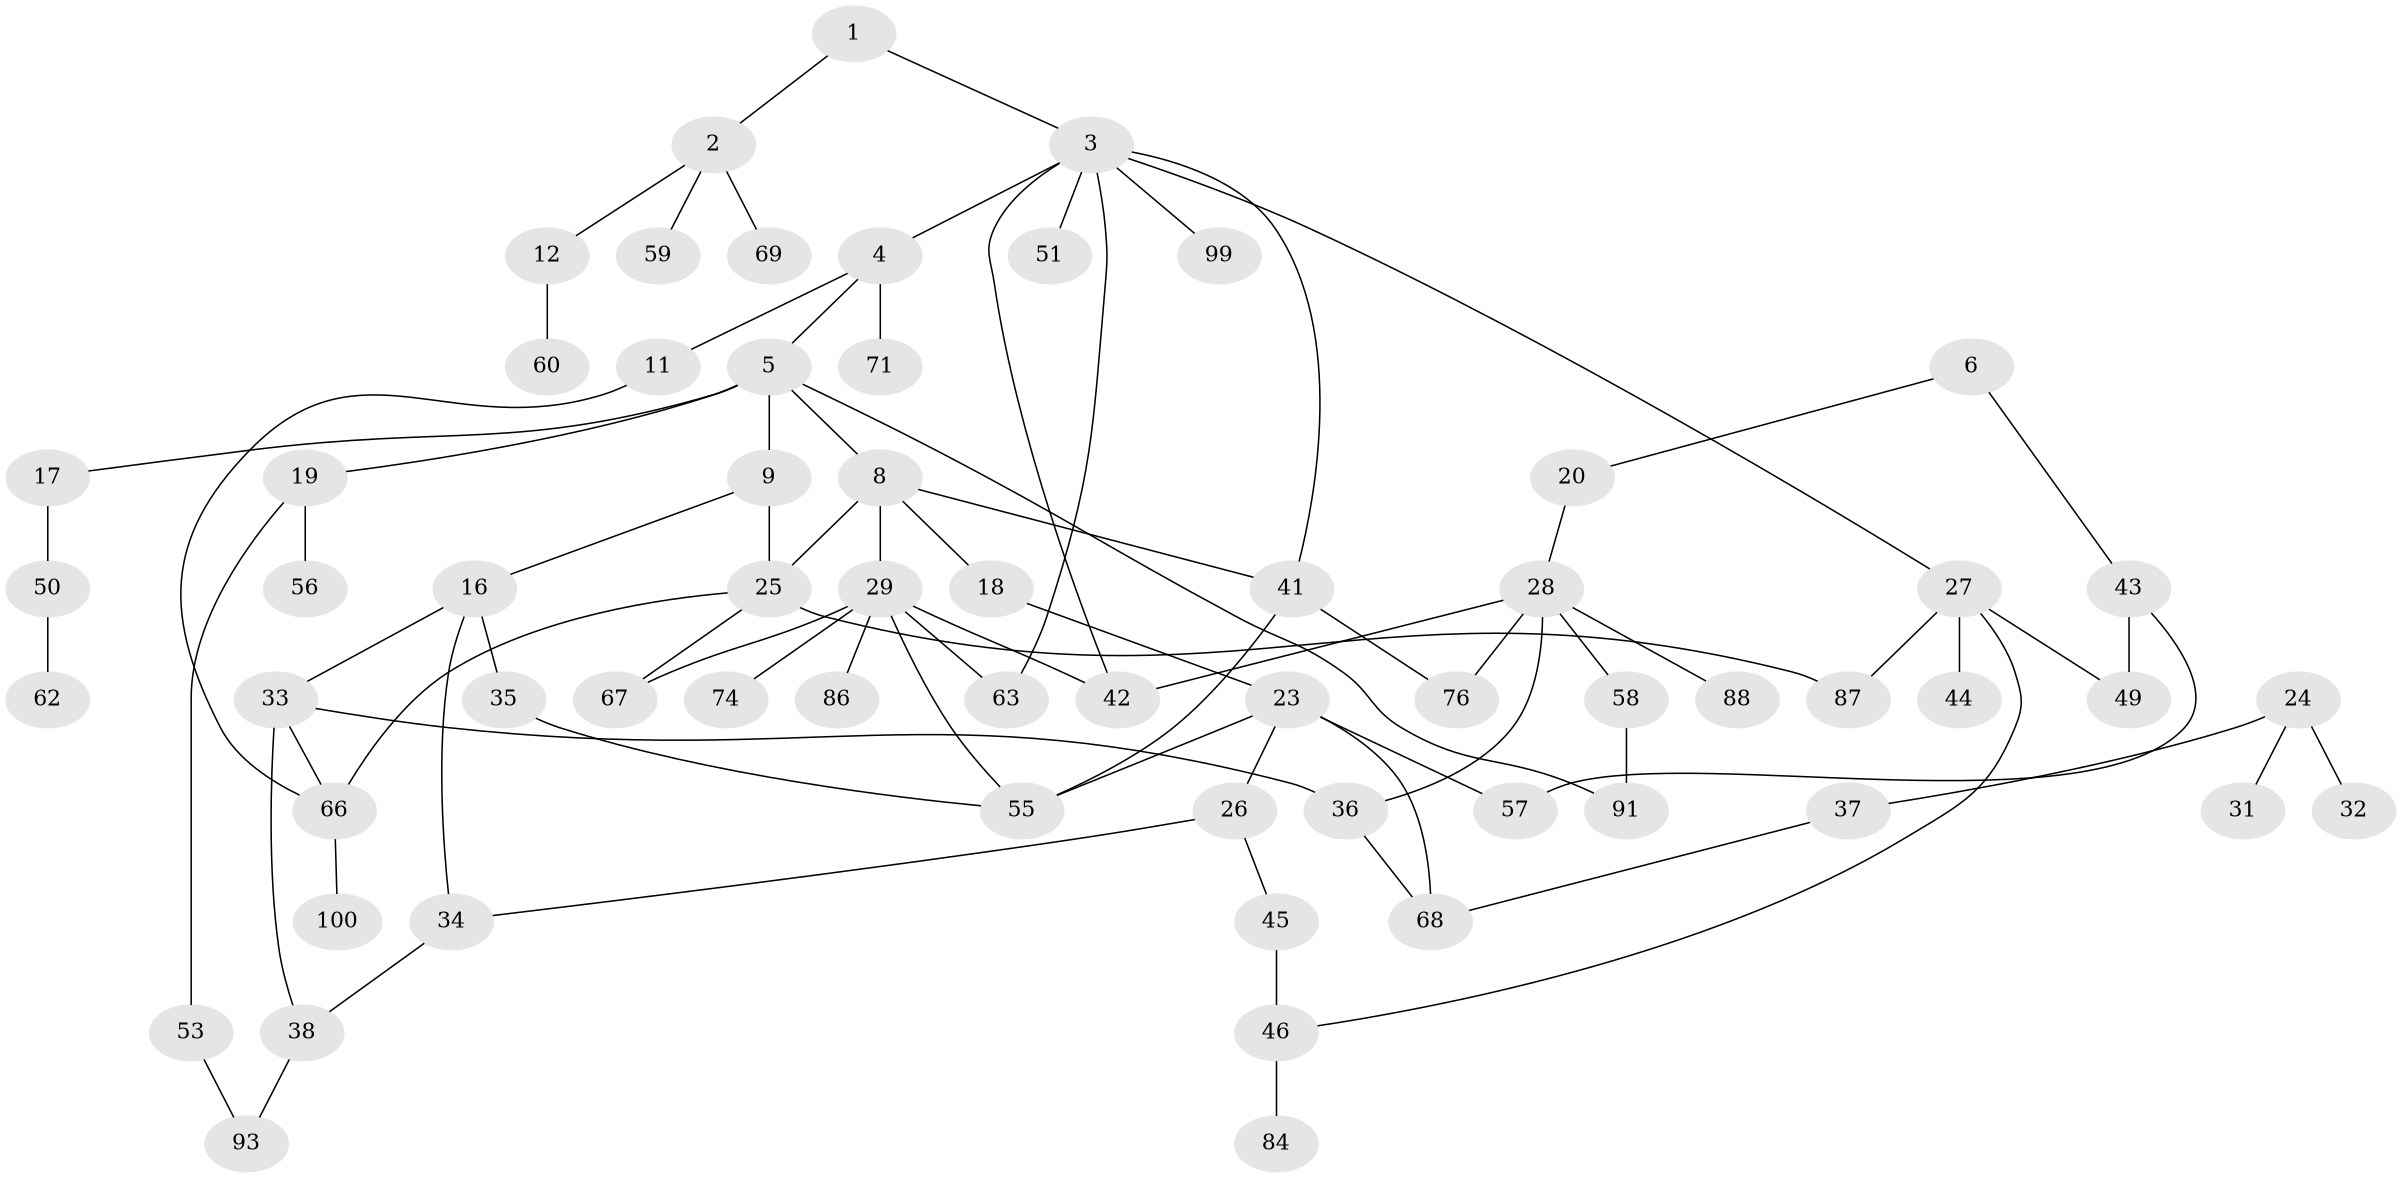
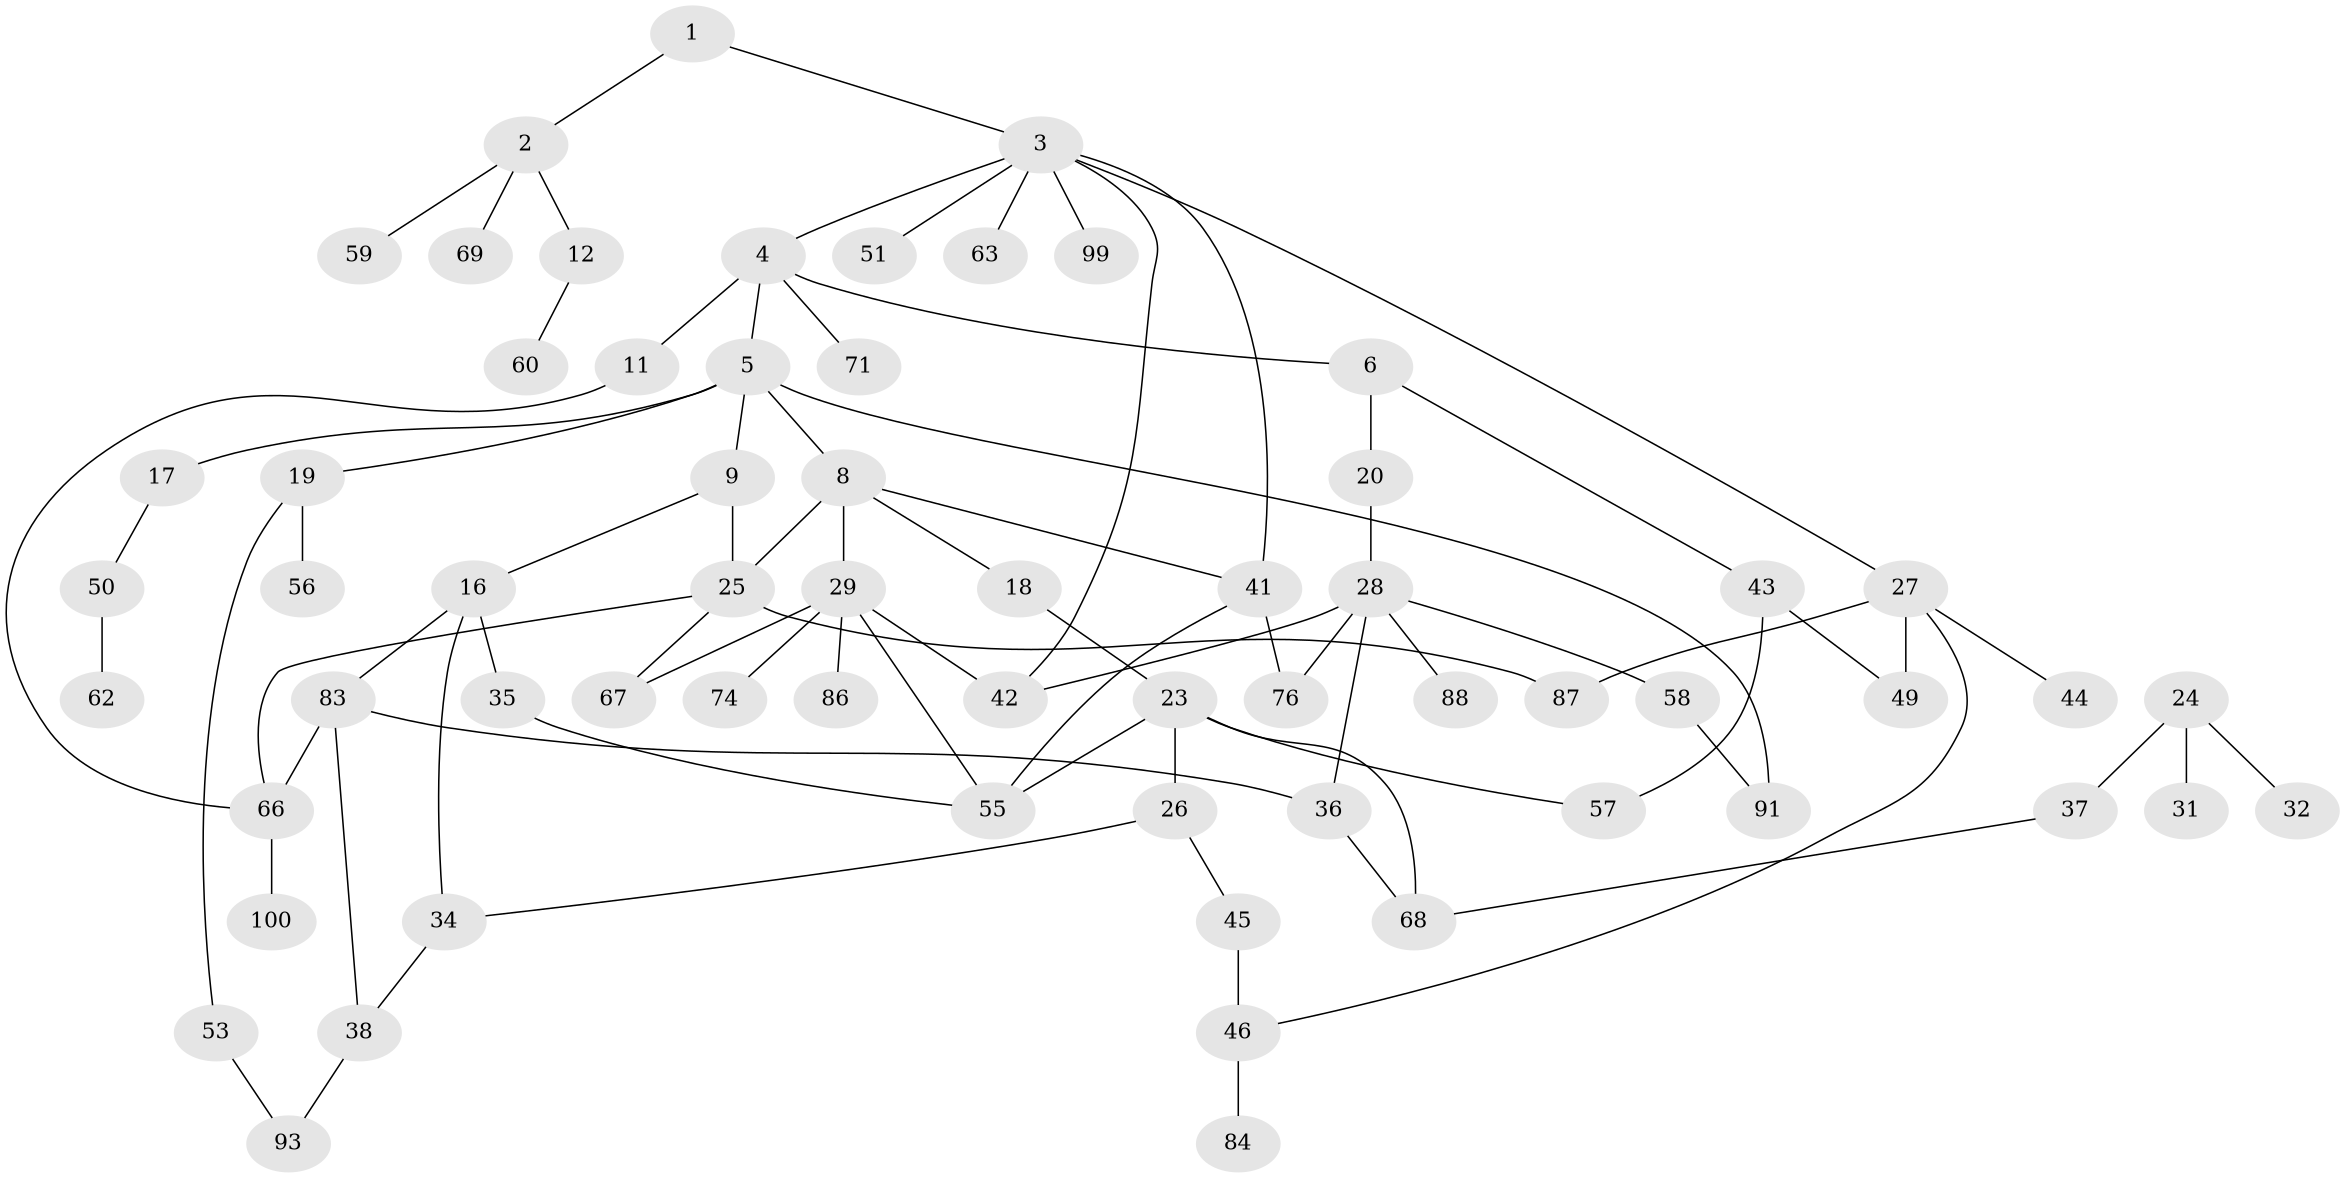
edge "4" -- "6": added
edge "29" -- "63": removed
node "33": label "33" -> "83"
